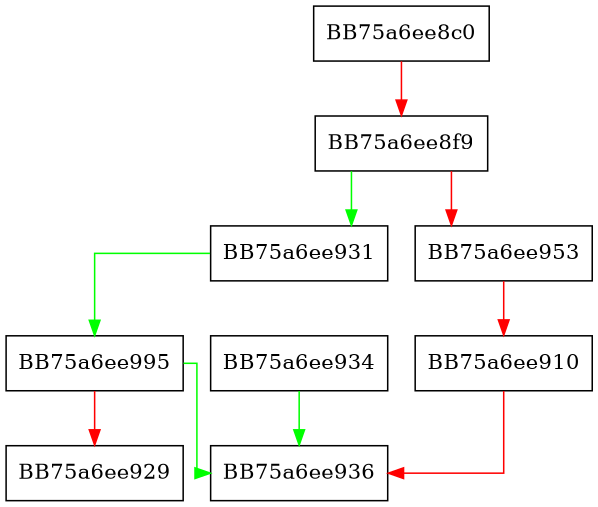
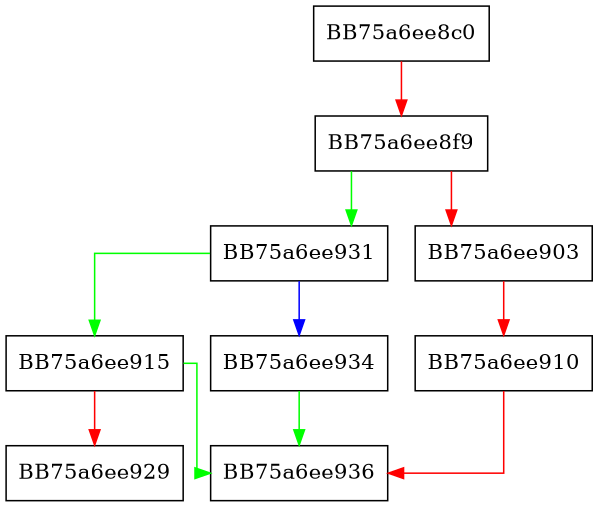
node "BB75a6ee953": label "BB75a6ee953" -> "BB75a6ee903"
edge "BB75a6ee931" -> "BB75a6ee934": added
node "BB75a6ee995": label "BB75a6ee995" -> "BB75a6ee915"
